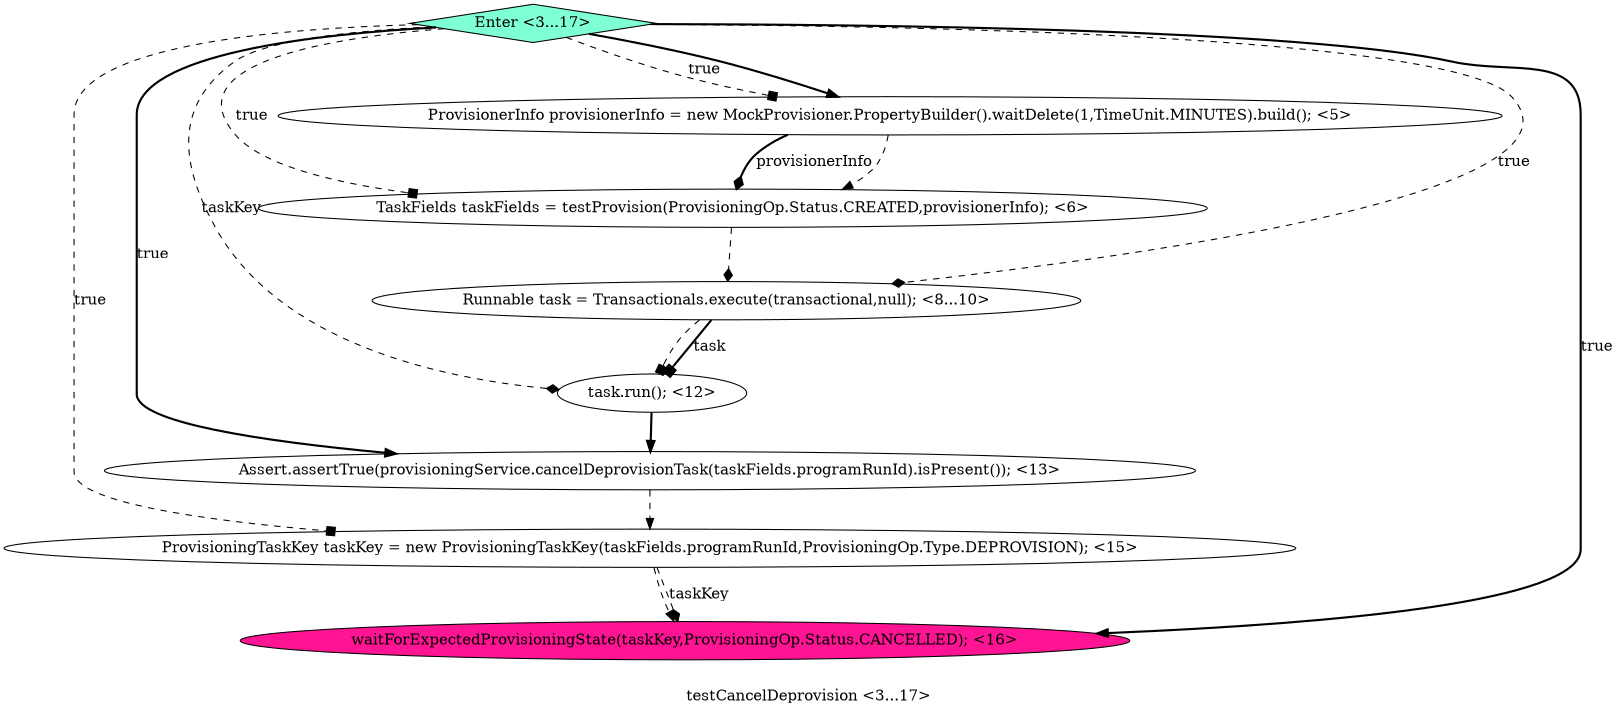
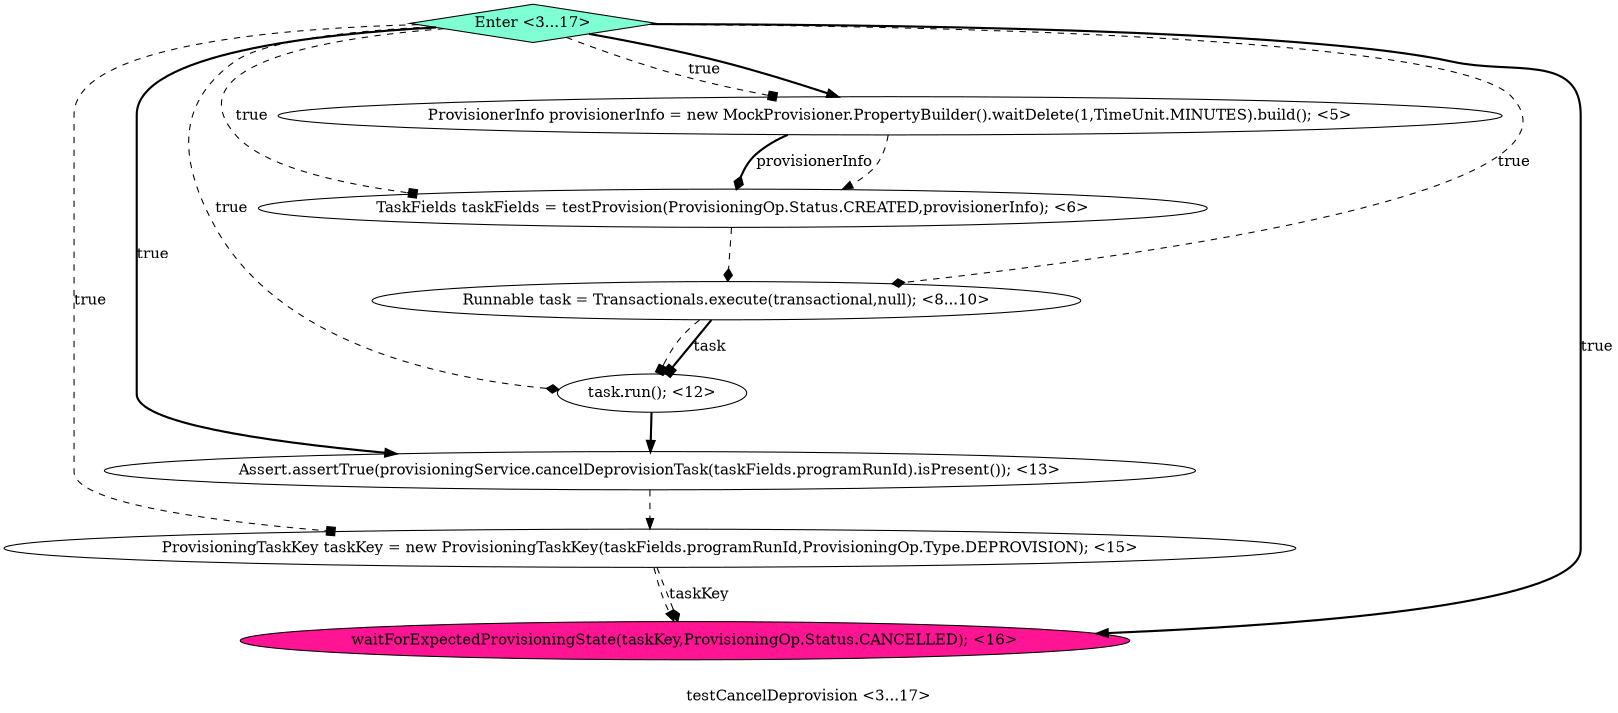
edge "Enter <3...17>" -> "task.run(); <12>": label "taskKey" -> "true"
